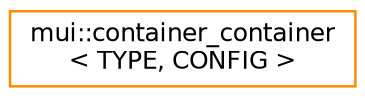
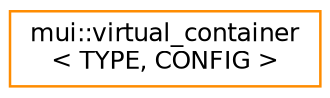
node "mui::container_container < TYPE, CONFIG >": label "mui::container_container < TYPE, CONFIG >" -> "mui::virtual_container < TYPE, CONFIG >"
